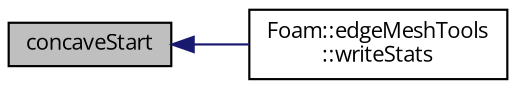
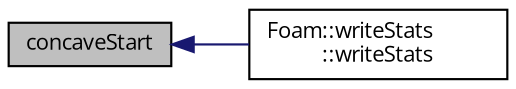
node "Foam::edgeMeshTools ::writeStats": label "Foam::edgeMeshTools ::writeStats" -> "Foam::writeStats ::writeStats"
